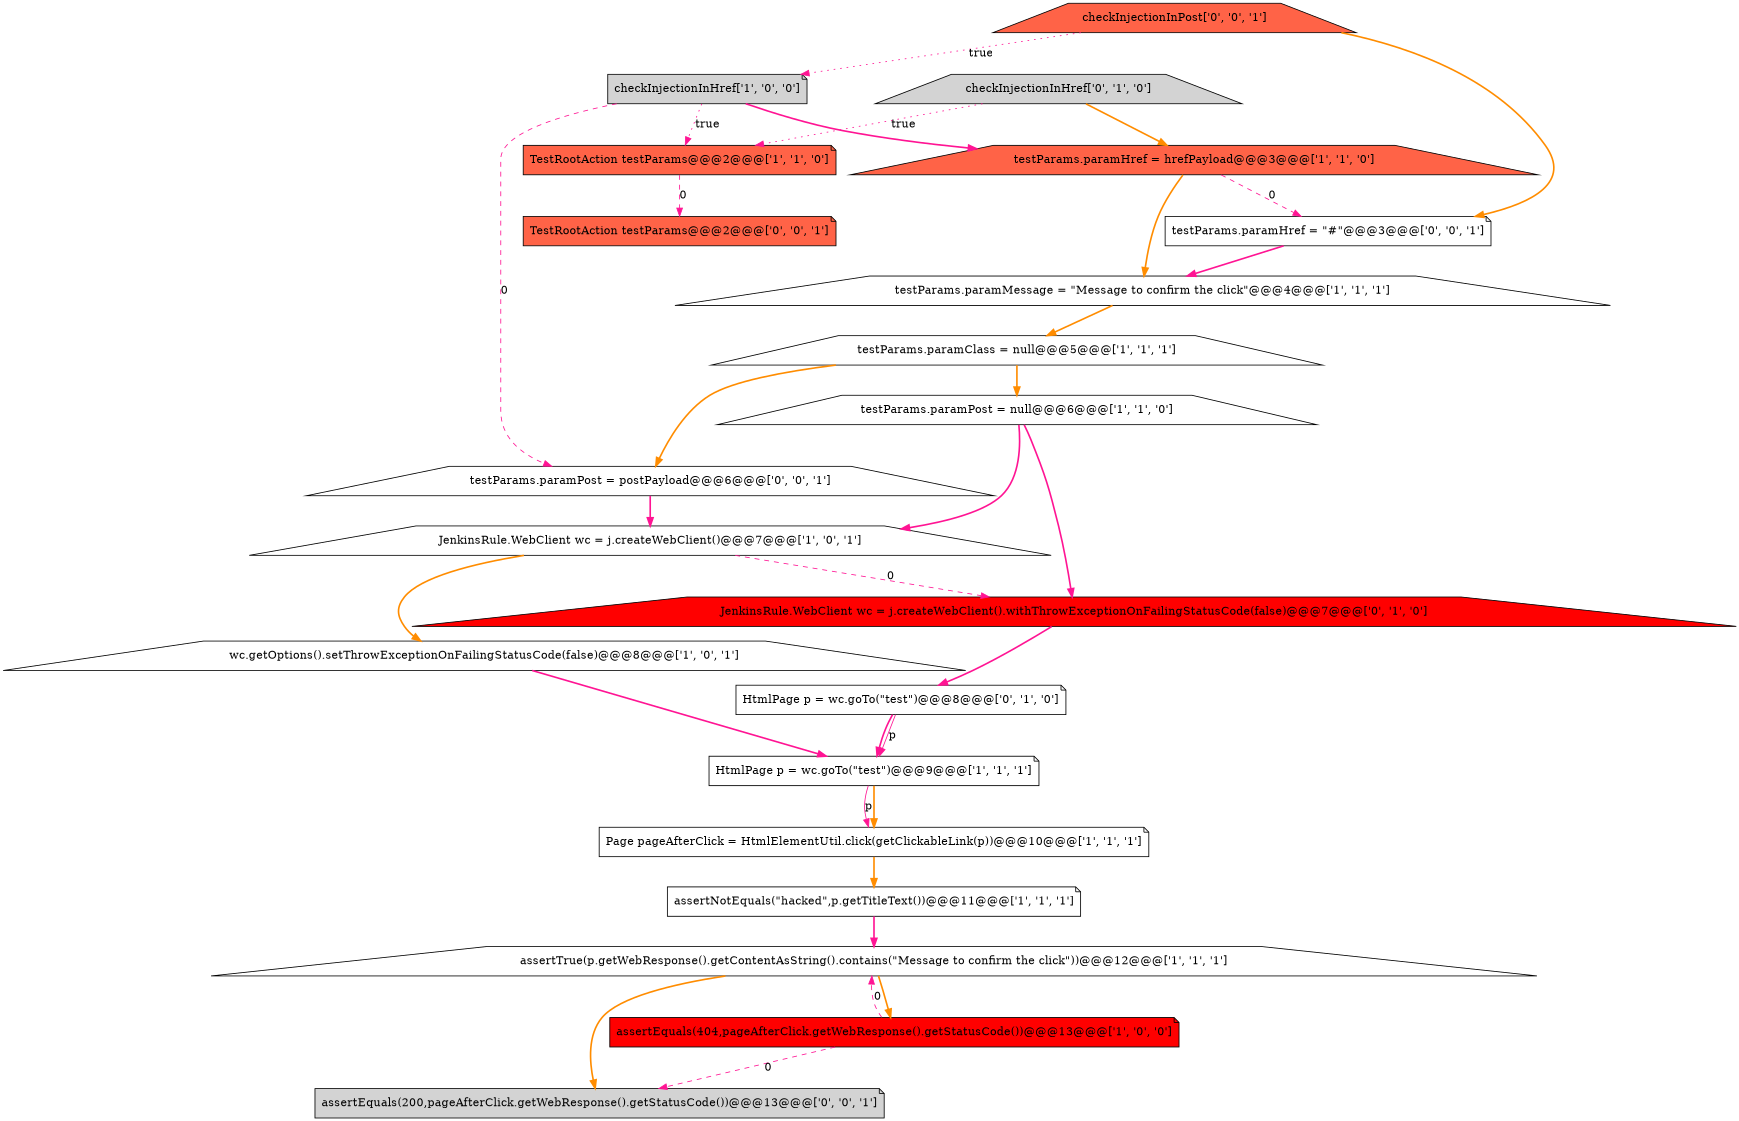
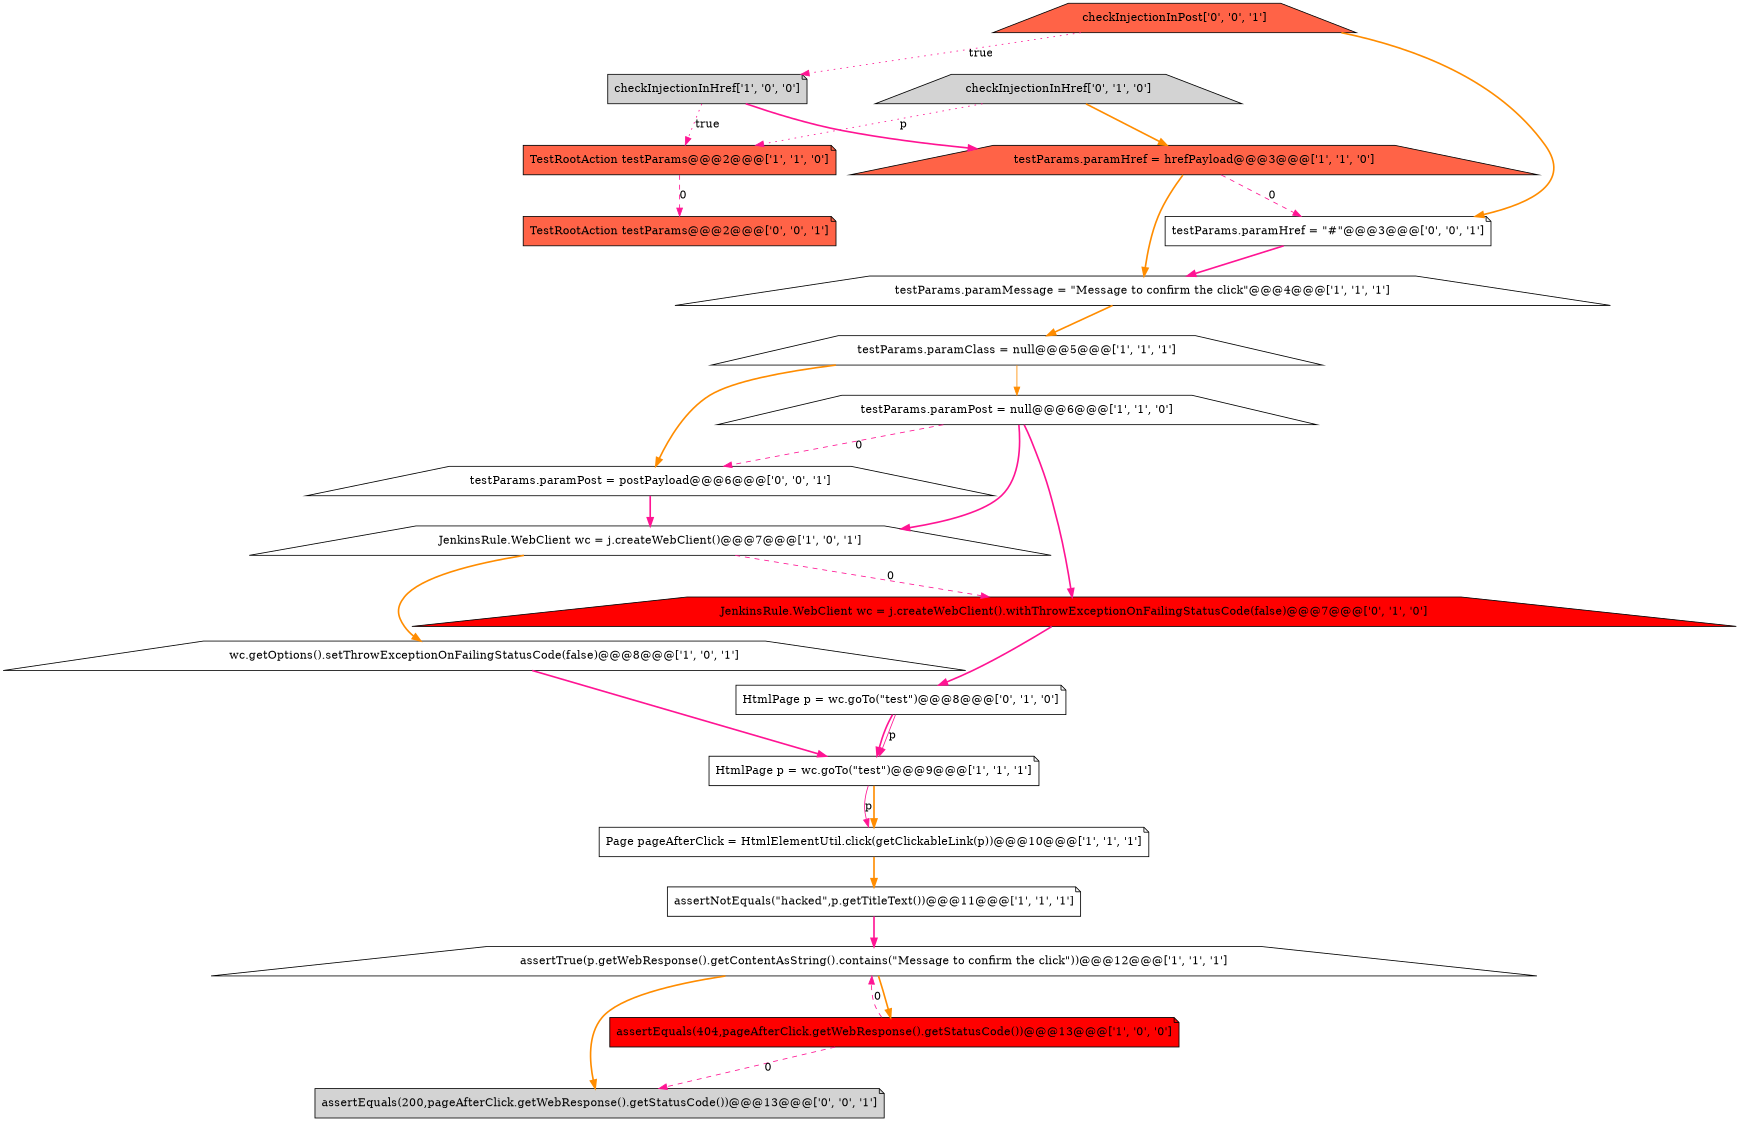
edge "checkInjectionInHref['0', '1', '0']" -> "TestRootAction testParams@@@2@@@['1', '1', '0']": label "true" -> "p"
edge "checkInjectionInHref['1', '0', '0']" -> "testParams.paramPost = postPayload@@@6@@@['0', '0', '1']": now "testParams.paramPost = null@@@6@@@['1', '1', '0']" -> "testParams.paramPost = postPayload@@@6@@@['0', '0', '1']"
edge "testParams.paramClass = null@@@5@@@['1', '1', '1']" -> "testParams.paramPost = null@@@6@@@['1', '1', '0']": style bold -> solid
